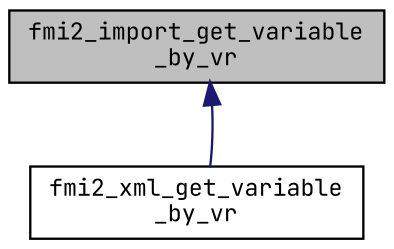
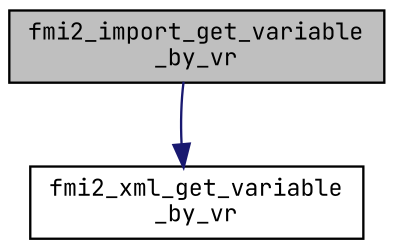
edge "fmi2_xml_get_variable _by_vr" -> "fmi2_import_get_variable _by_vr": reversed
